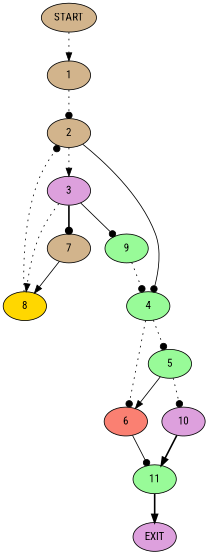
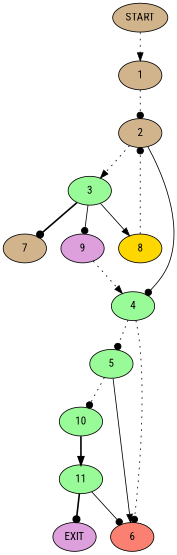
node "3": fillcolor plum -> palegreen
edge "3" -> "8": style dotted -> solid
node "9": fillcolor palegreen -> plum
edge "7" -> "8": removed
edge "9" -> "4": arrowhead dot -> normal
node "10": fillcolor plum -> palegreen
edge "6" -> "11": reversed
edge "11" -> "EXIT": arrowhead normal -> dot
